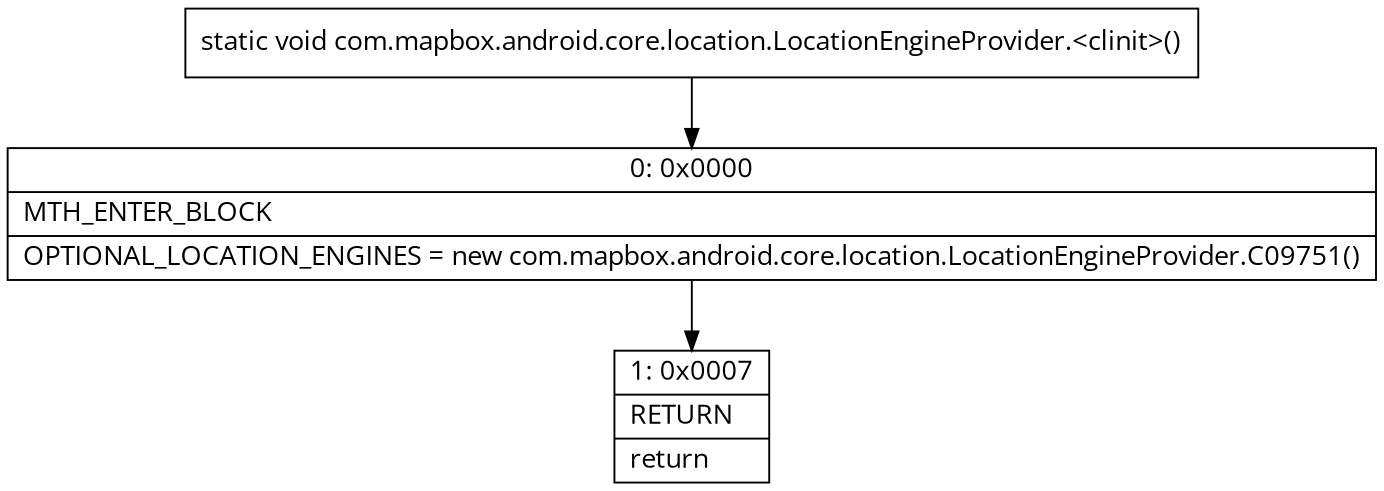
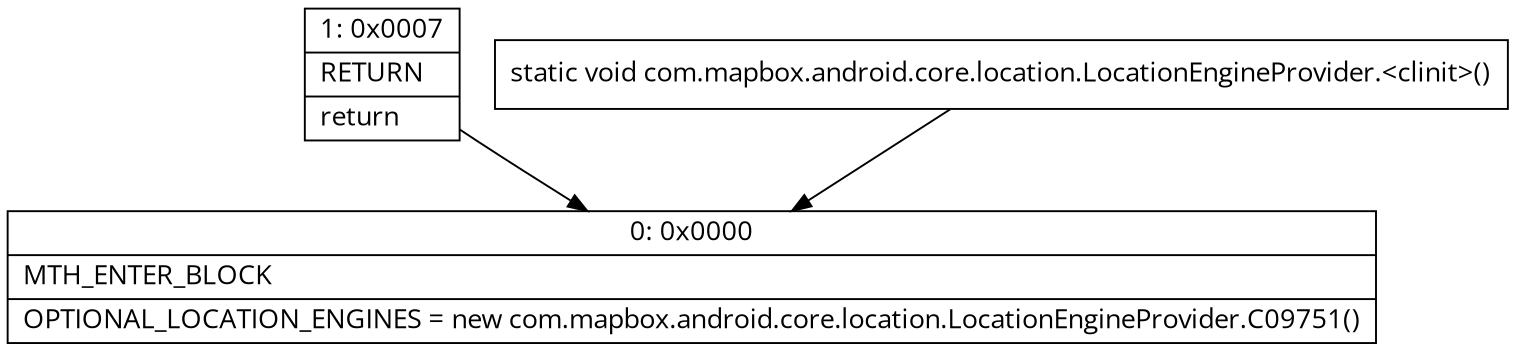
edge "0: 0x0000" -> "1: 0x0007": reversed
